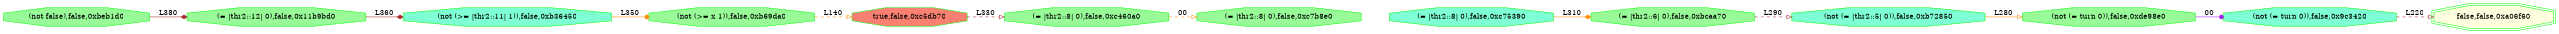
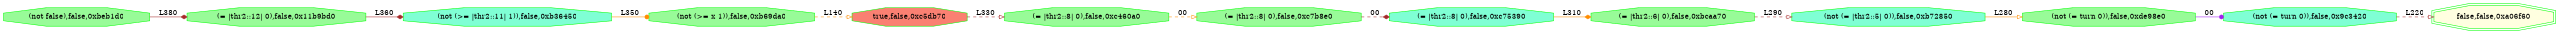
edge "(= |thr2::8| 0),false,0xc7b8e0" -> "(= |thr2::8| 0),false,0xc75390": added, label "00"
